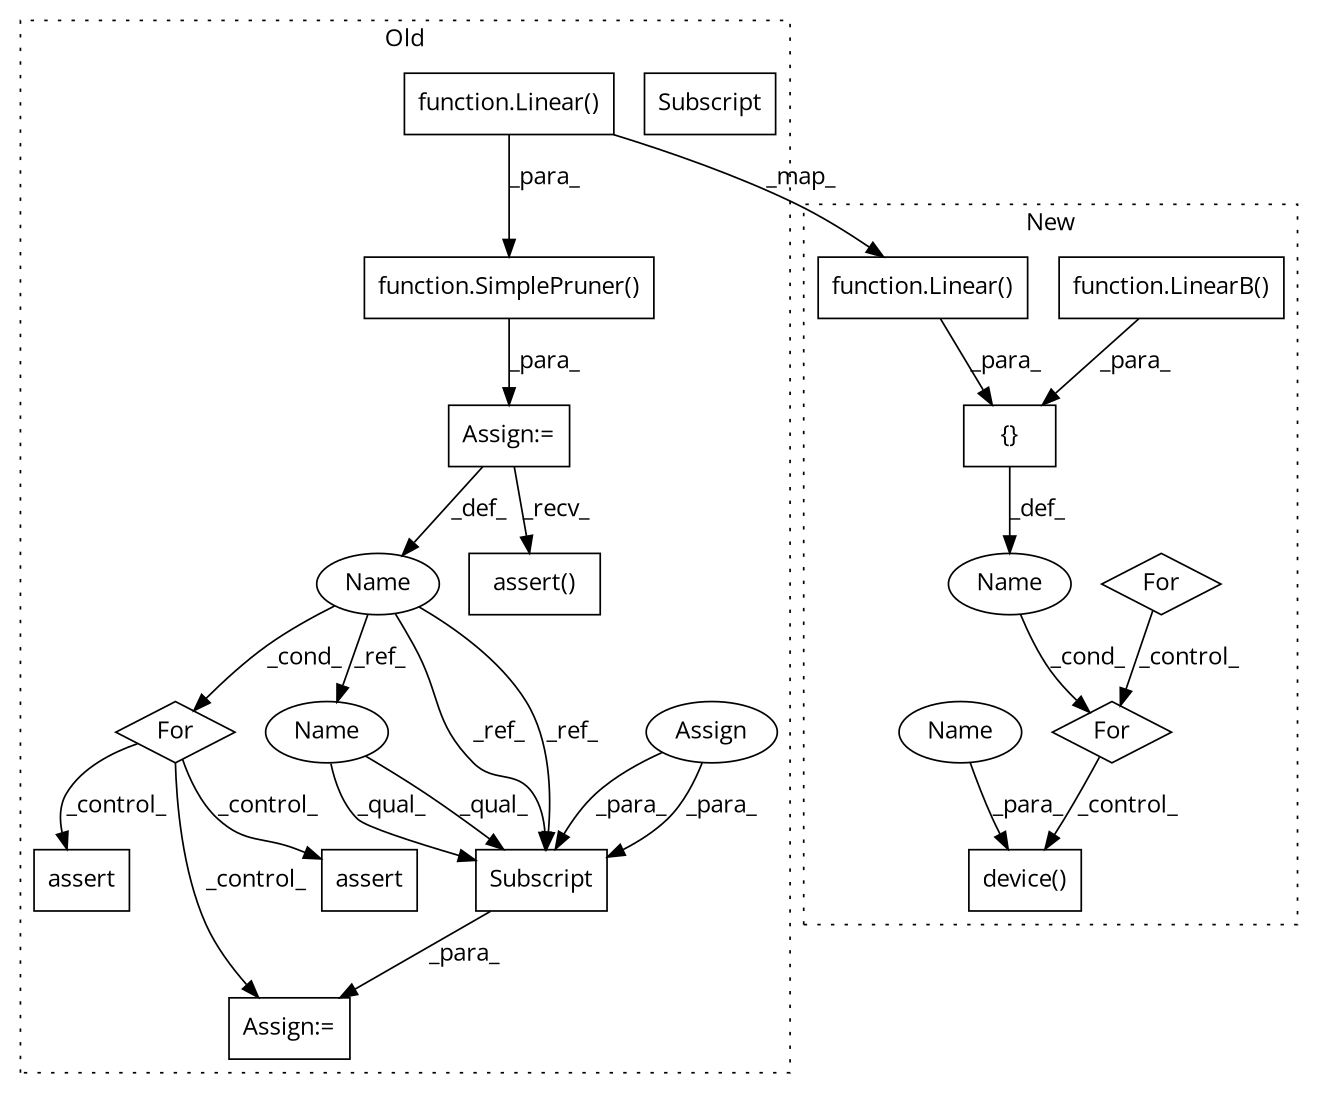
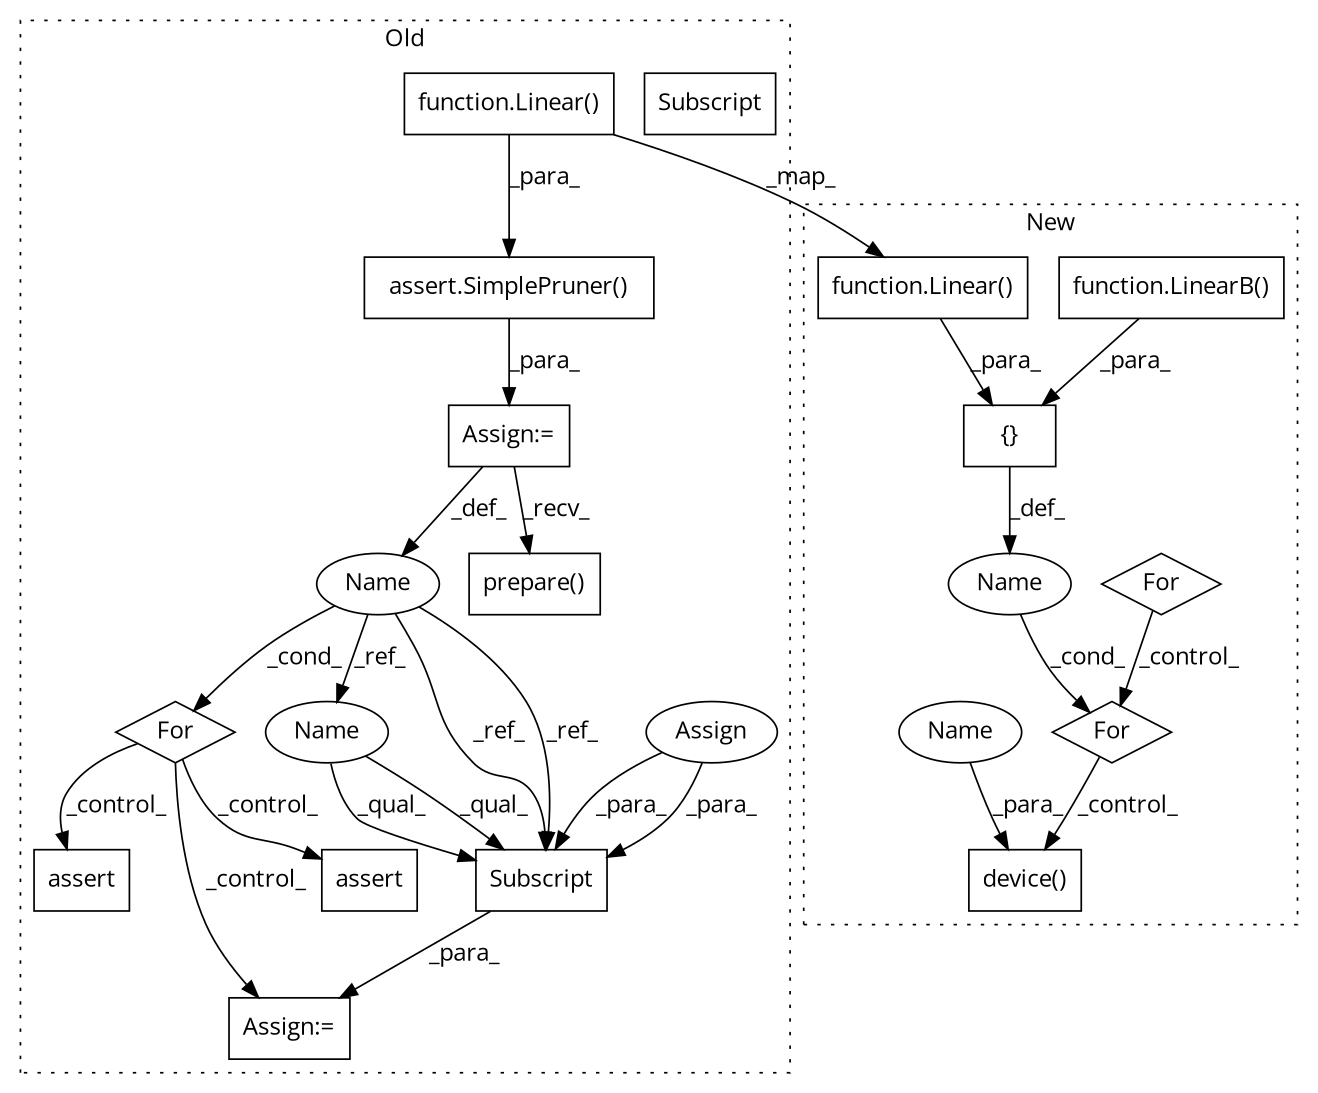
node "function.SimplePruner()": label "function.SimplePruner()" -> "assert.SimplePruner()"
node "assert()": label "assert()" -> "prepare()"
